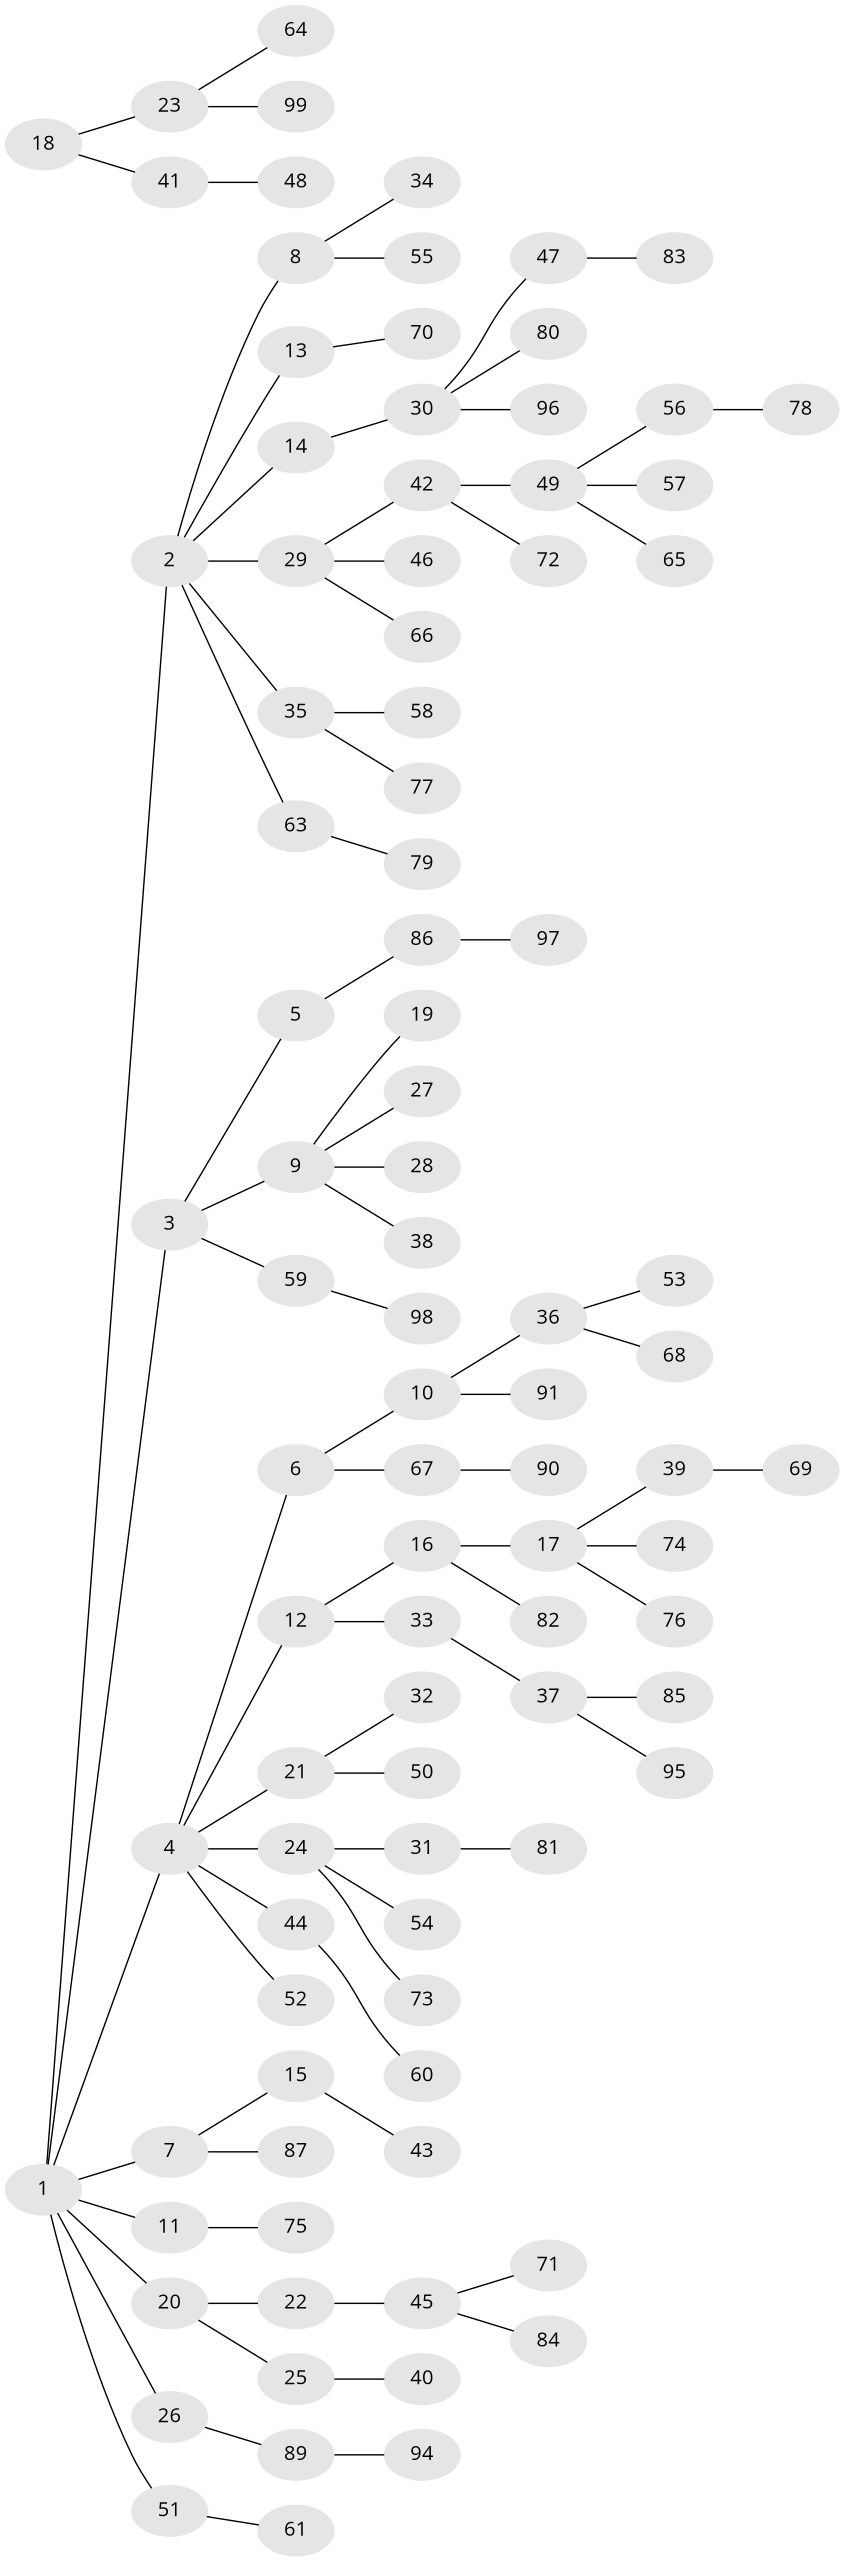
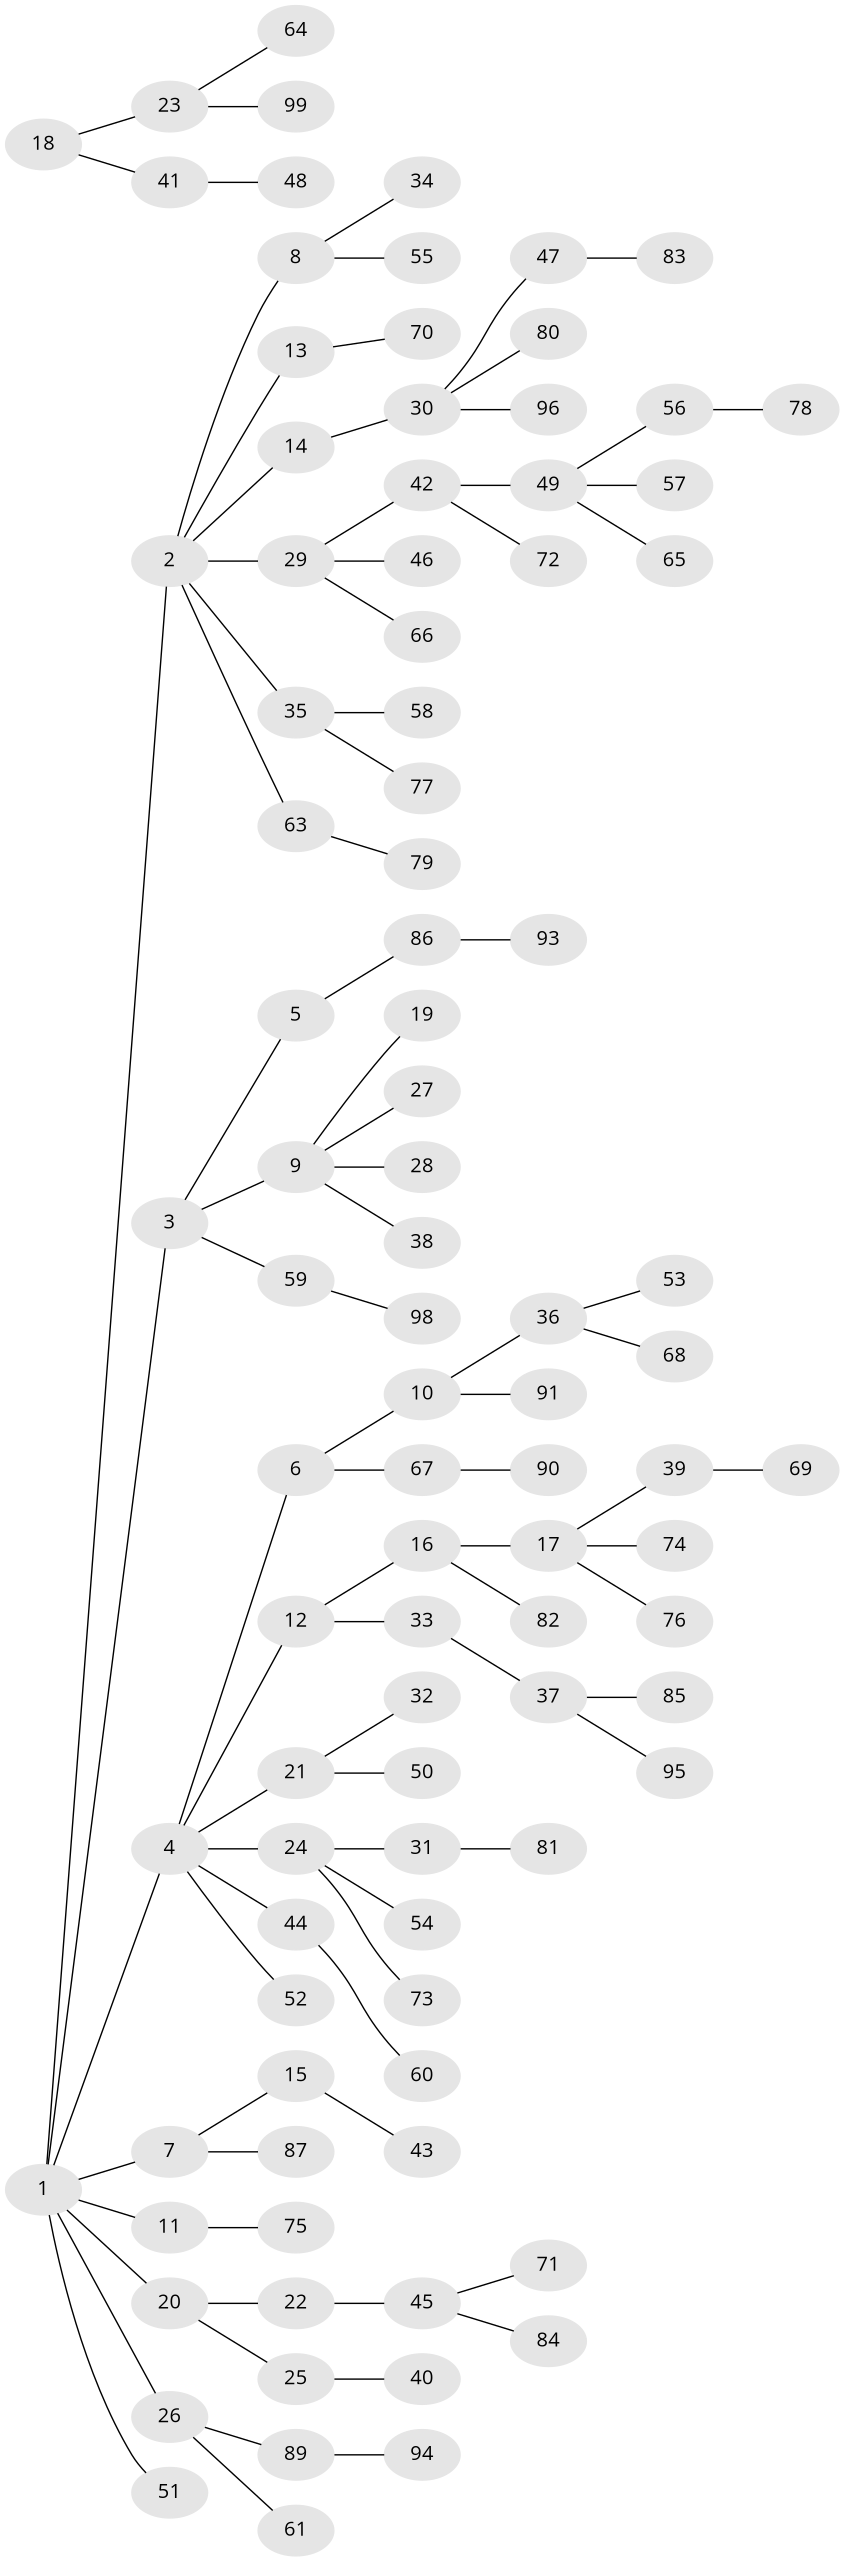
node "97": label "97" -> "93"
edge "51" -- "61": now "26" -- "61"
